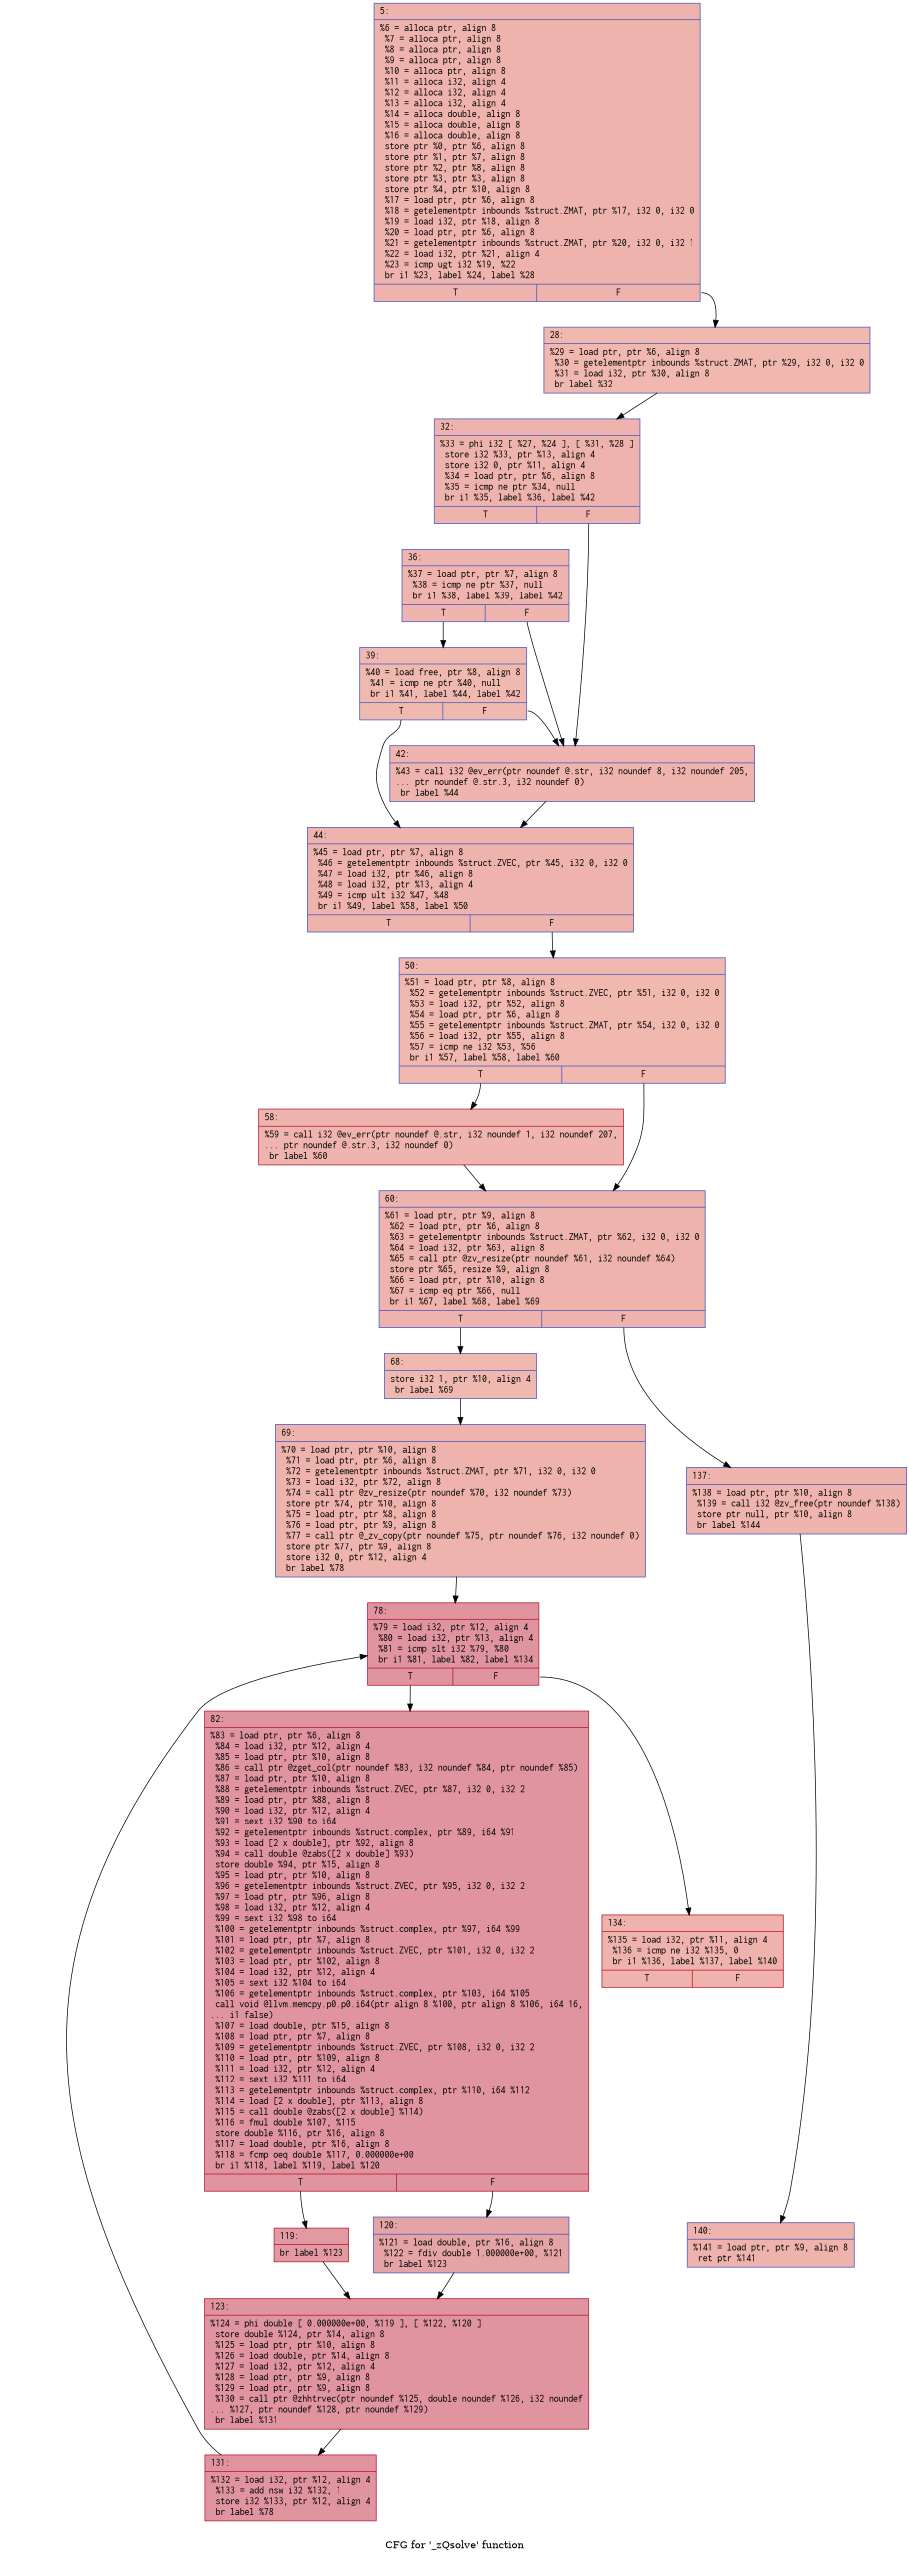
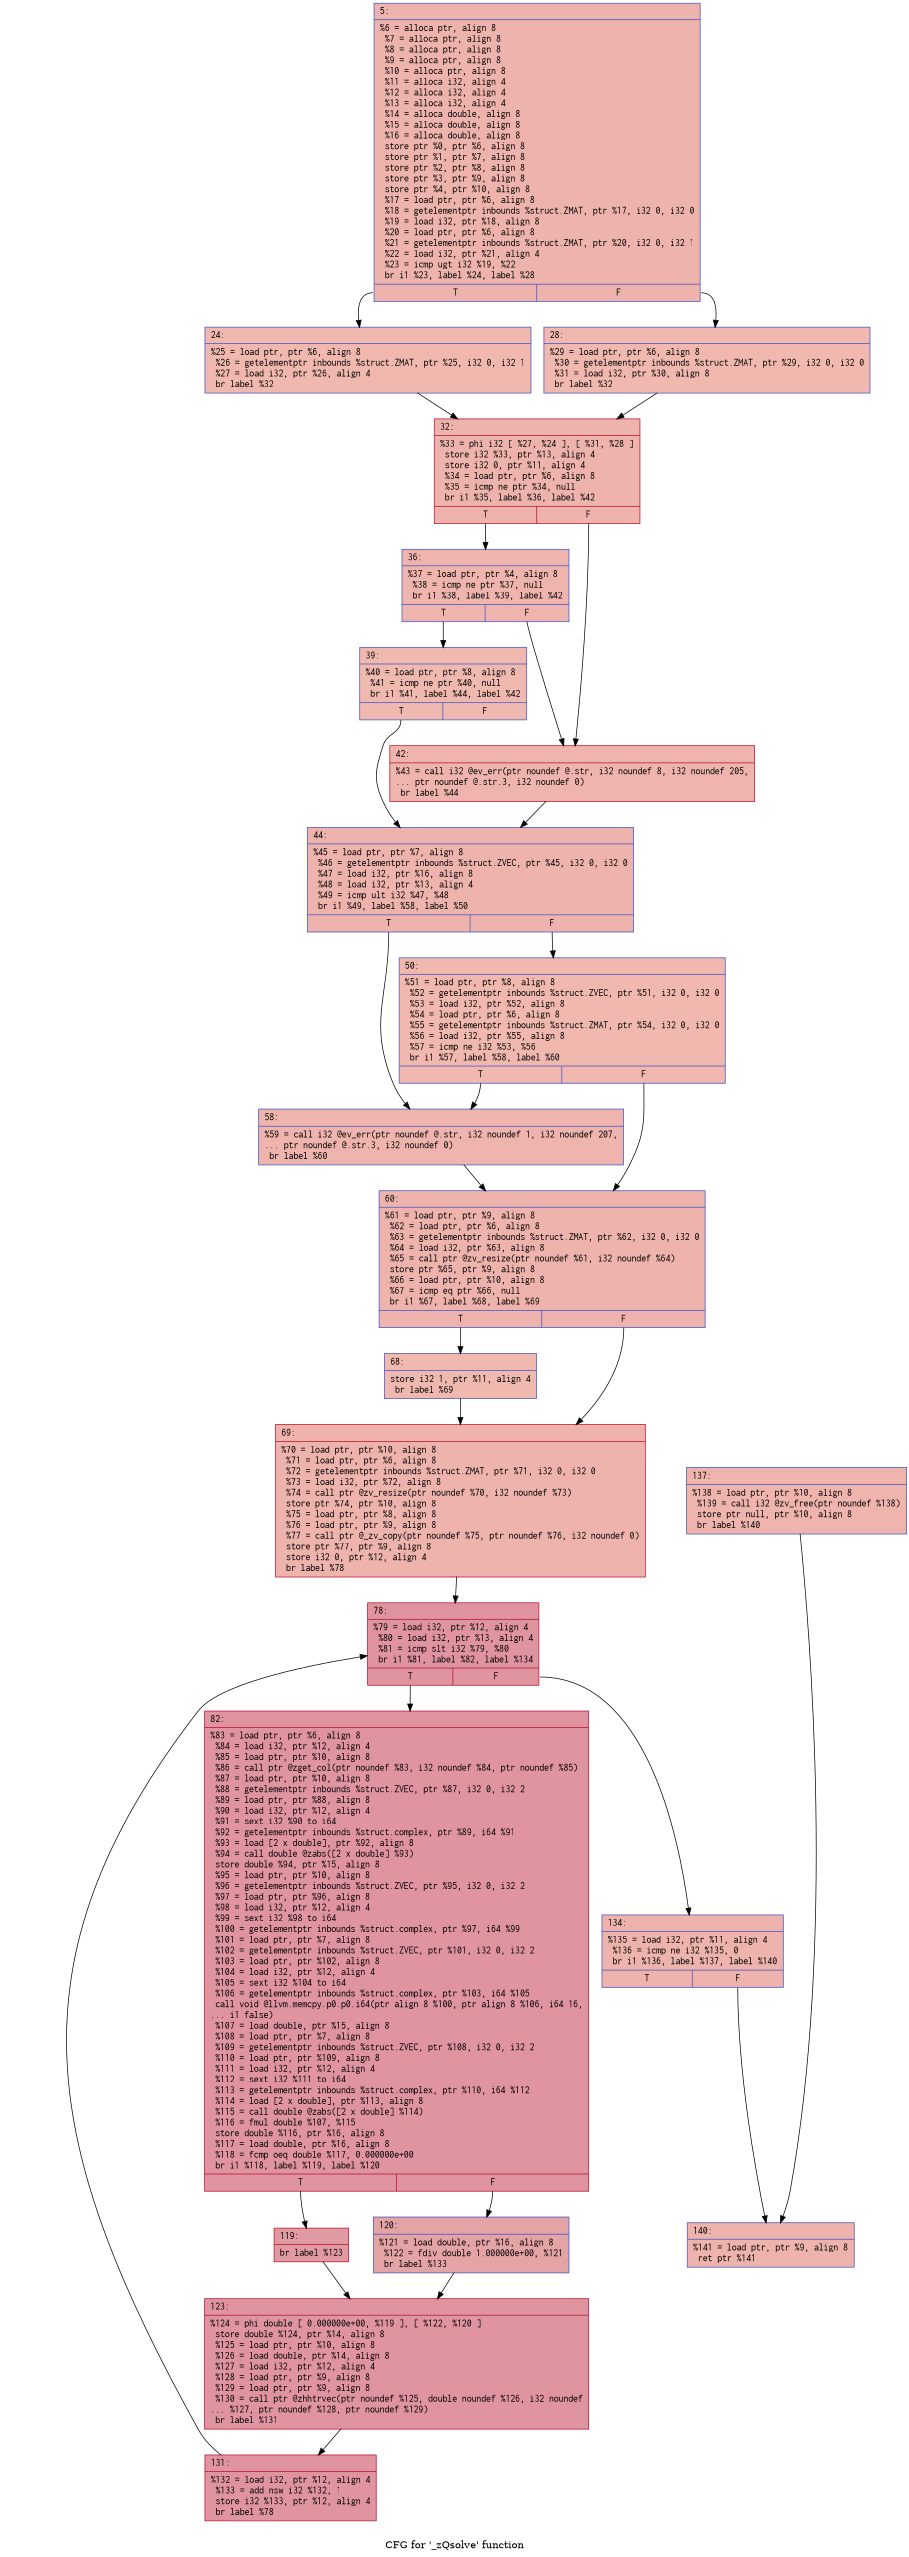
node "5:": text "store ptr %3, ptr %3, align 8" -> "store ptr %3, ptr %9, align 8"
node "24:": added
node "32:": color #3d50c3ff -> #b70d28ff
edge "32:" -> "36:": added
node "36:": text "%37 = load ptr, ptr %7, align 8" -> "%37 = load ptr, ptr %4, align 8"
node "39:": text "%40 = load free, ptr %8, align 8" -> "%40 = load ptr, ptr %8, align 8"
edge "39:" -> "42:": removed
node "42:": color #3d50c3ff -> #b70d28ff
node "44:": text "%47 = load i32, ptr %46, align 8" -> "%47 = load i32, ptr %16, align 8"
edge "44:" -> "58:": added
node "58:": color #b70d28ff -> #3d50c3ff
node "60:": text "store ptr %65, resize %9, align 8" -> "store ptr %65, ptr %9, align 8"
node "68:": text "store i32 1, ptr %10, align 4" -> "store i32 1, ptr %11, align 4"
edge "60:" -> "137:": now "60:" -> "69:"
node "69:": color #3d50c3ff -> #b70d28ff
node "137:": text "br label %144" -> "br label %140"
node "134:": color #b70d28ff -> #3d50c3ff
edge "134:" -> "140:": added
node "120:": text "br label %123" -> "br label %133"
